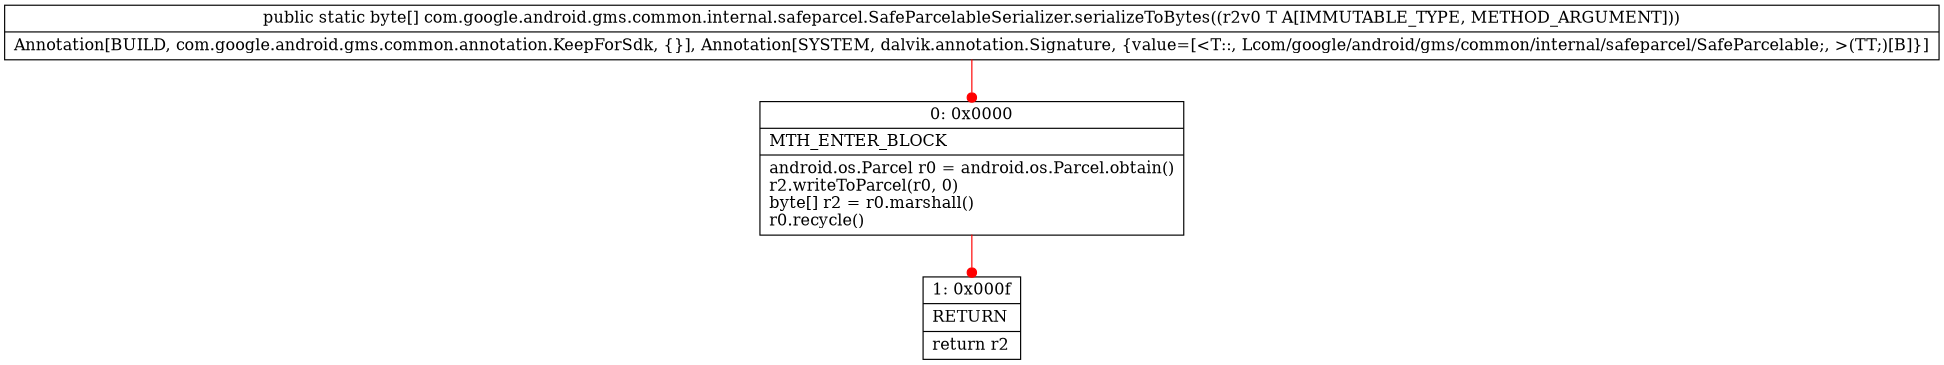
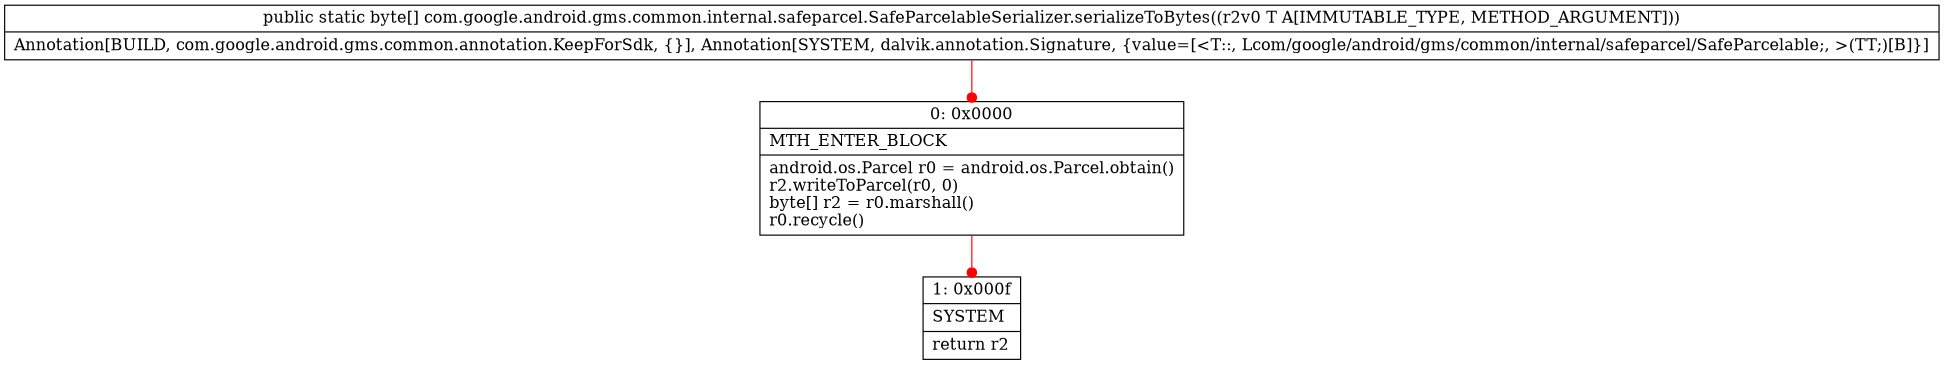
node "1: 0x000f": text "RETURN" -> "SYSTEM"
